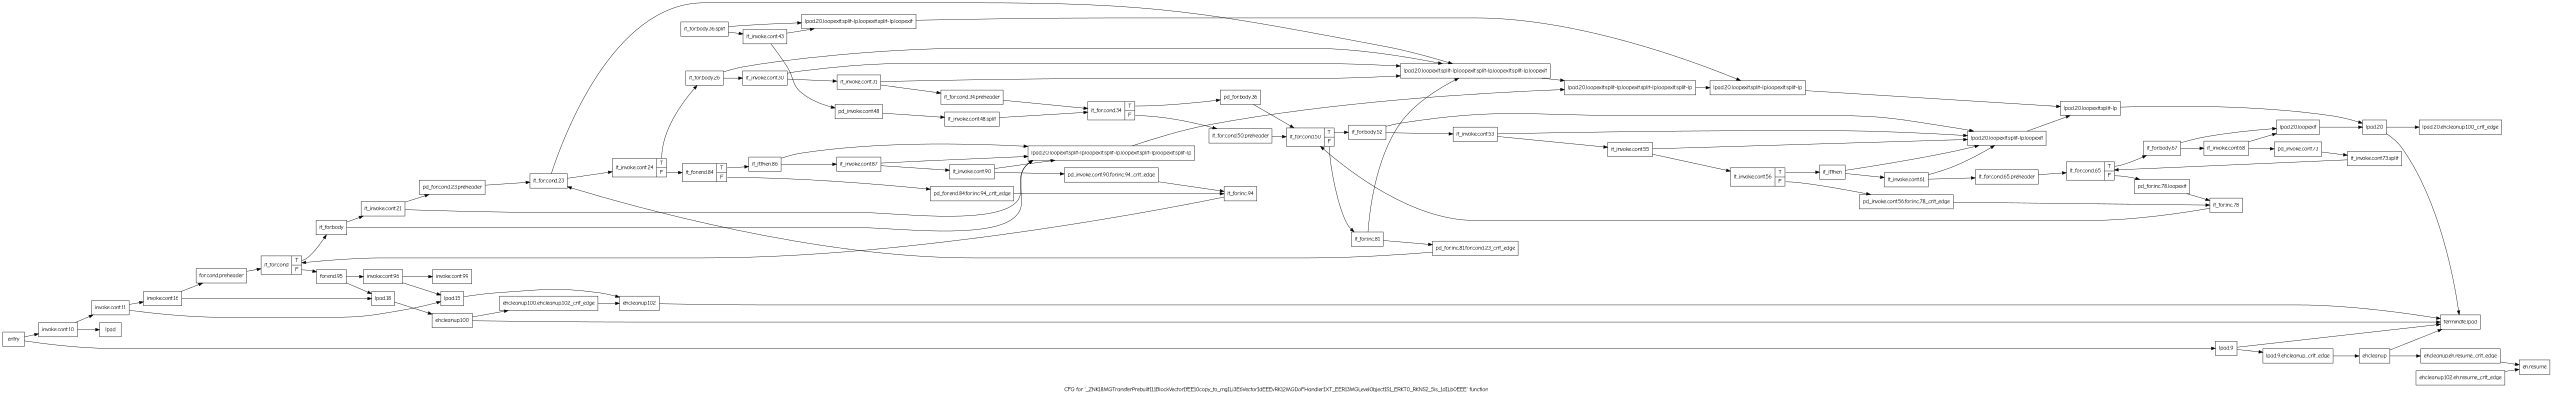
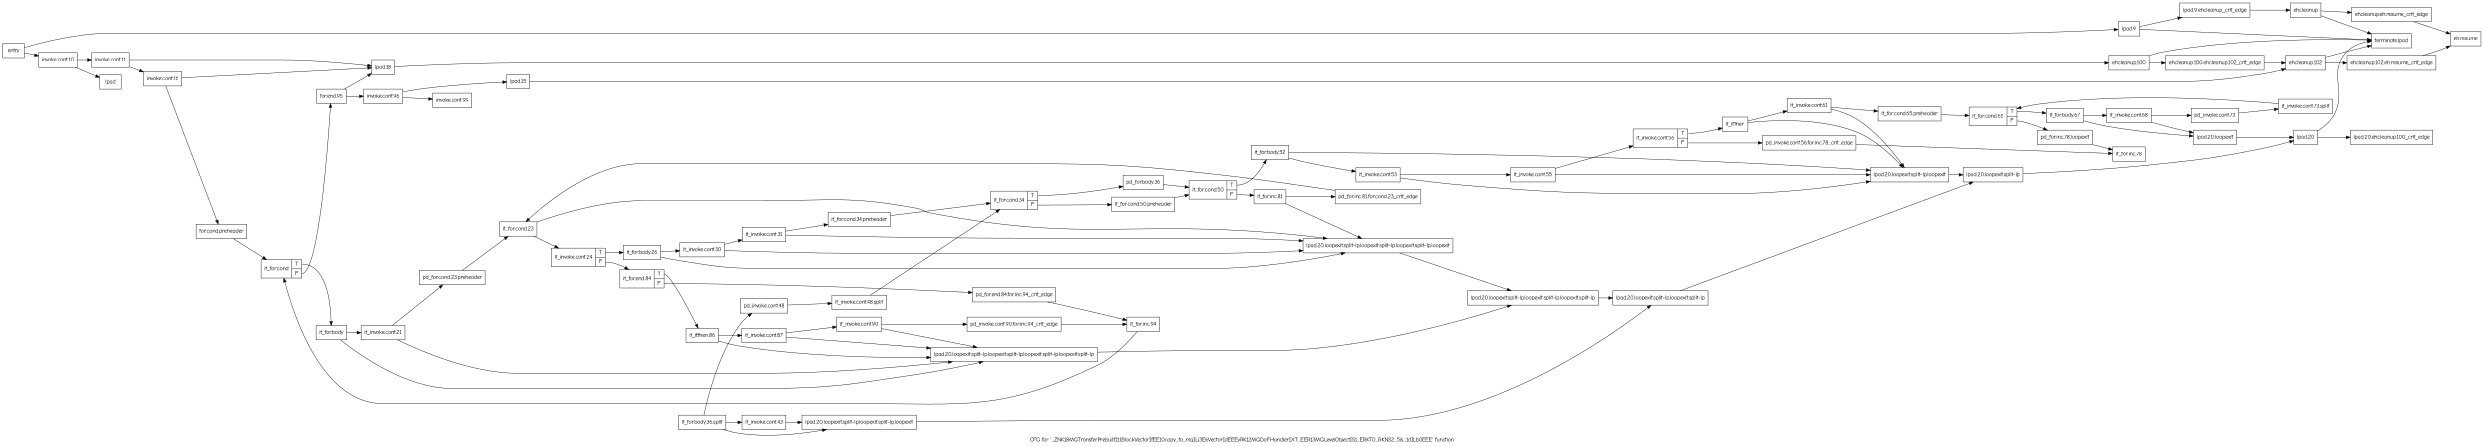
edge "ehcleanup.102" -> "ehcleanup.102.eh.resume_crit_edge": added
edge "it_invoke.cont.43" -> "pd_invoke.cont.48": now "it_for.body.36.split" -> "pd_invoke.cont.48"
edge "it_for.inc.78" -> "it_for.cond.50": removed
edge "invoke.cont.11" -> "lpad.15": now "invoke.cont.11" -> "lpad.18"
